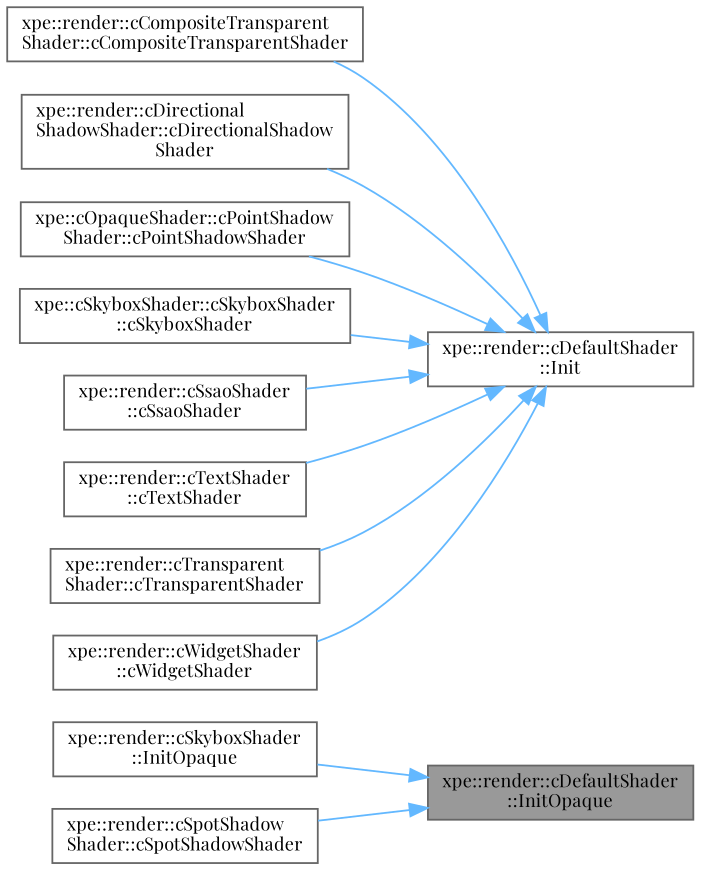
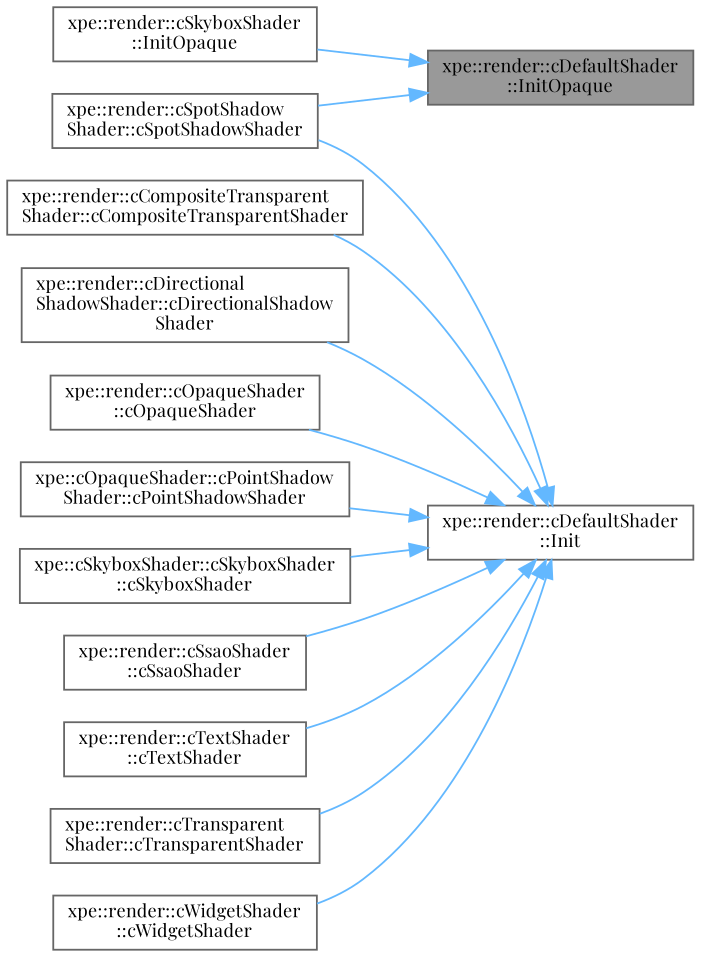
edge "xpe::render::cSpotShadow Shader::cSpotShadowShader" -> "xpe::render::cDefaultShader ::Init": added
node "xpe::render::cOpaqueShader ::cOpaqueShader": added
